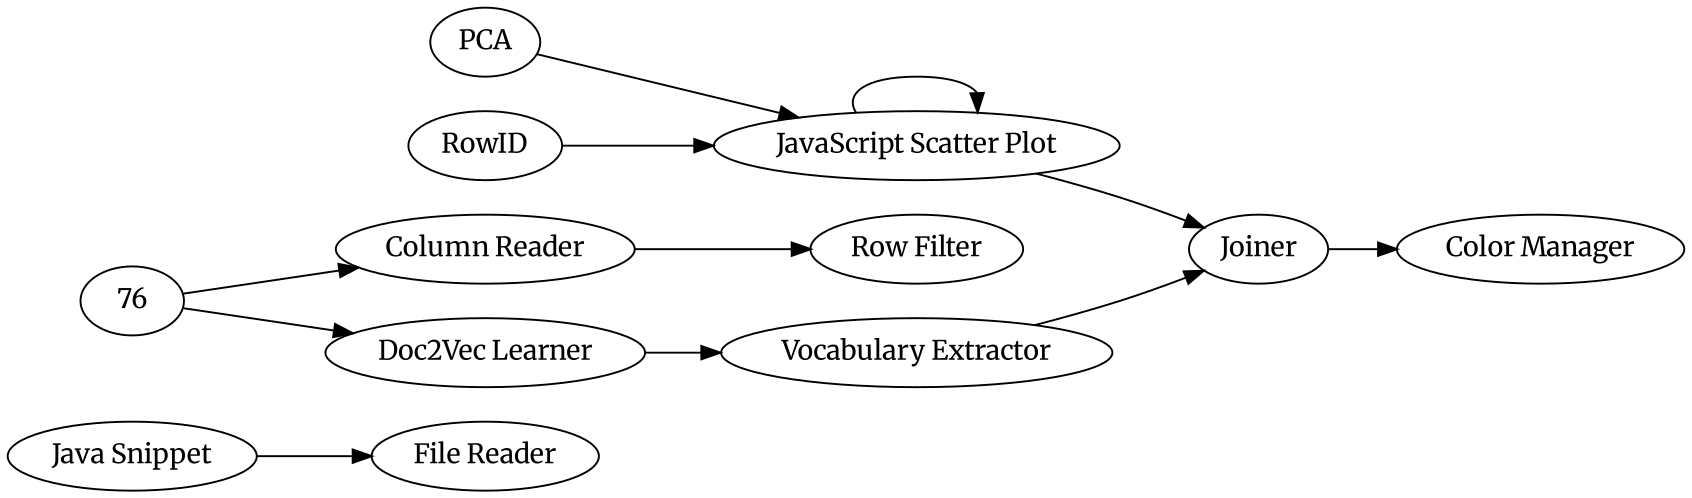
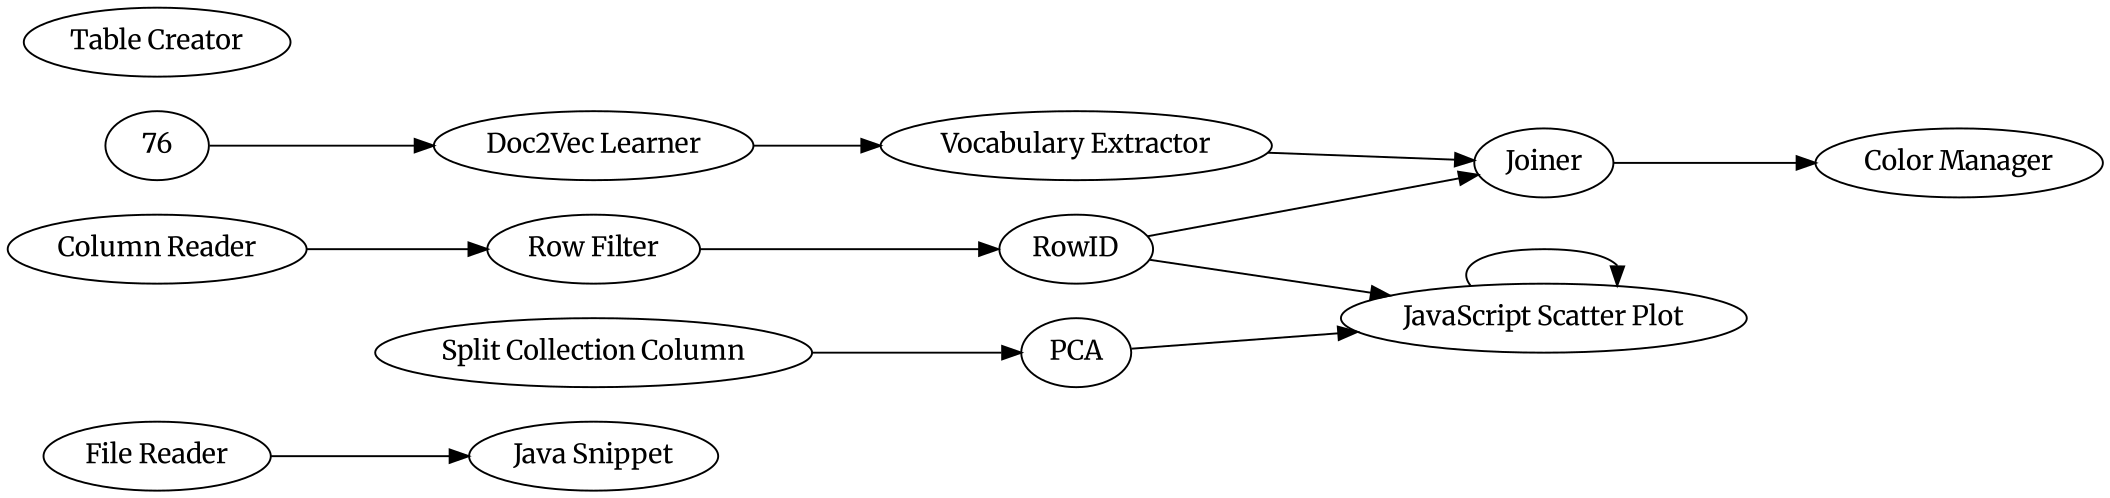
node "Table Creator": added
edge "JavaScript Scatter Plot" -> "Joiner": now "RowID" -> "Joiner"
edge "Row Filter" -> "RowID": added
edge "76" -> "Column Reader": removed
node "Split Collection Column": added
edge "Java Snippet" -> "File Reader": reversed
